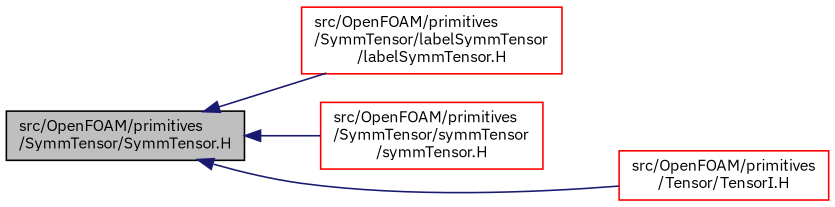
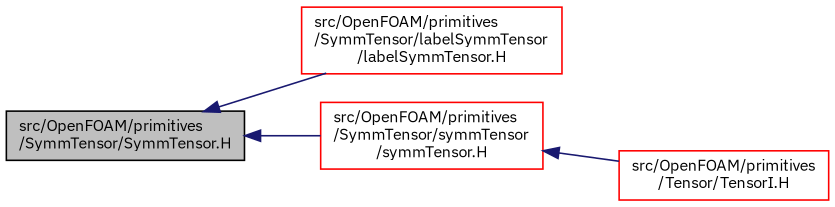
edge "src/OpenFOAM/primitives /Tensor/TensorI.H" -> "src/OpenFOAM/primitives /SymmTensor/SymmTensor.H": now "src/OpenFOAM/primitives /Tensor/TensorI.H" -> "src/OpenFOAM/primitives /SymmTensor/symmTensor /symmTensor.H"
